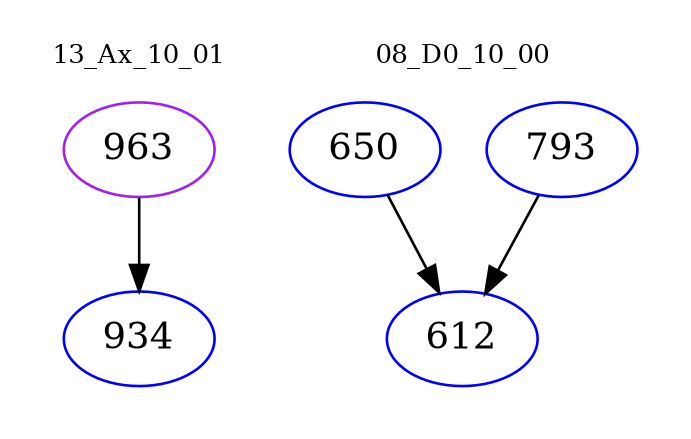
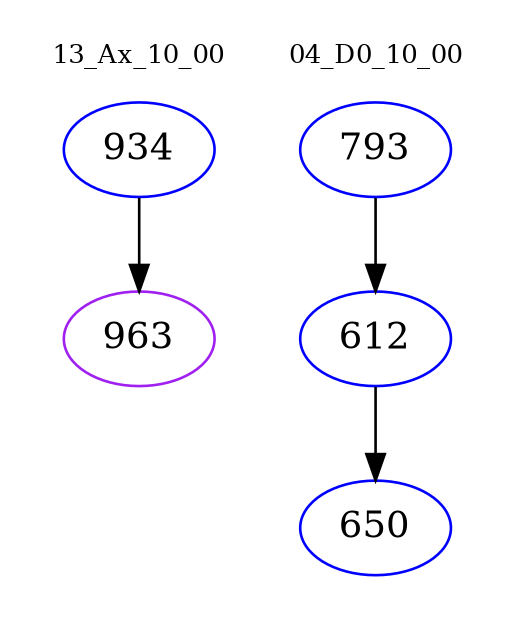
cluster "13_Ax_10_01": label "13_Ax_10_01" -> "13_Ax_10_00"
cluster "08_D0_10_00": label "08_D0_10_00" -> "04_D0_10_00"
edge "963" -> "934": reversed
edge "650" -> "612": reversed
